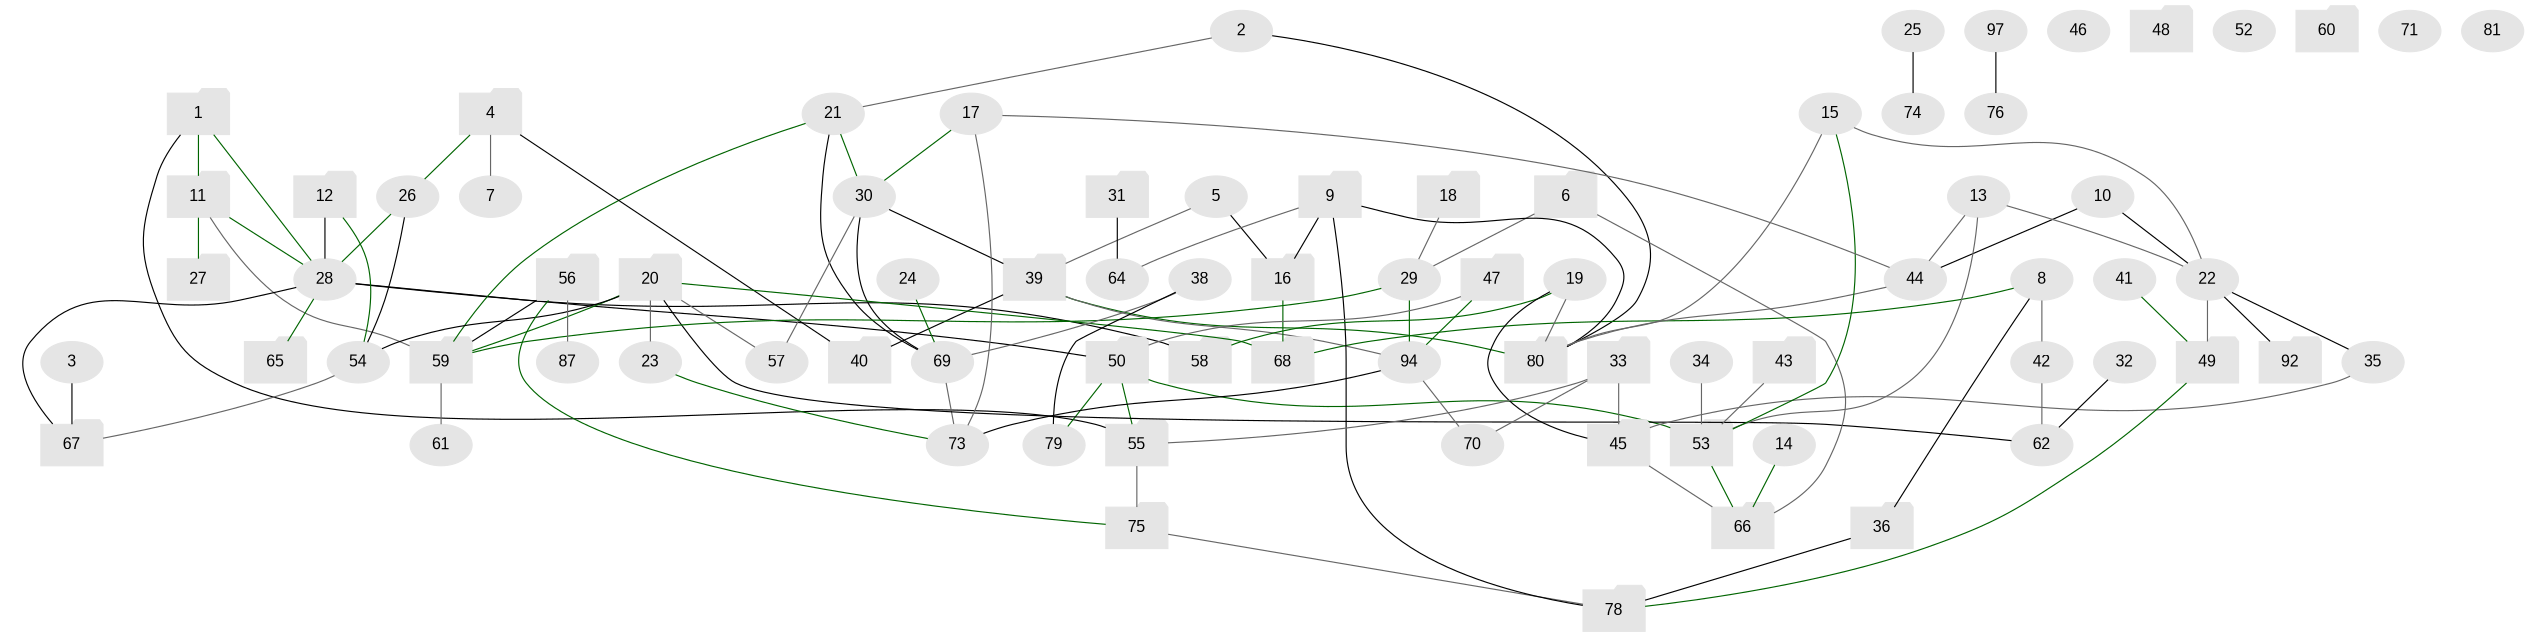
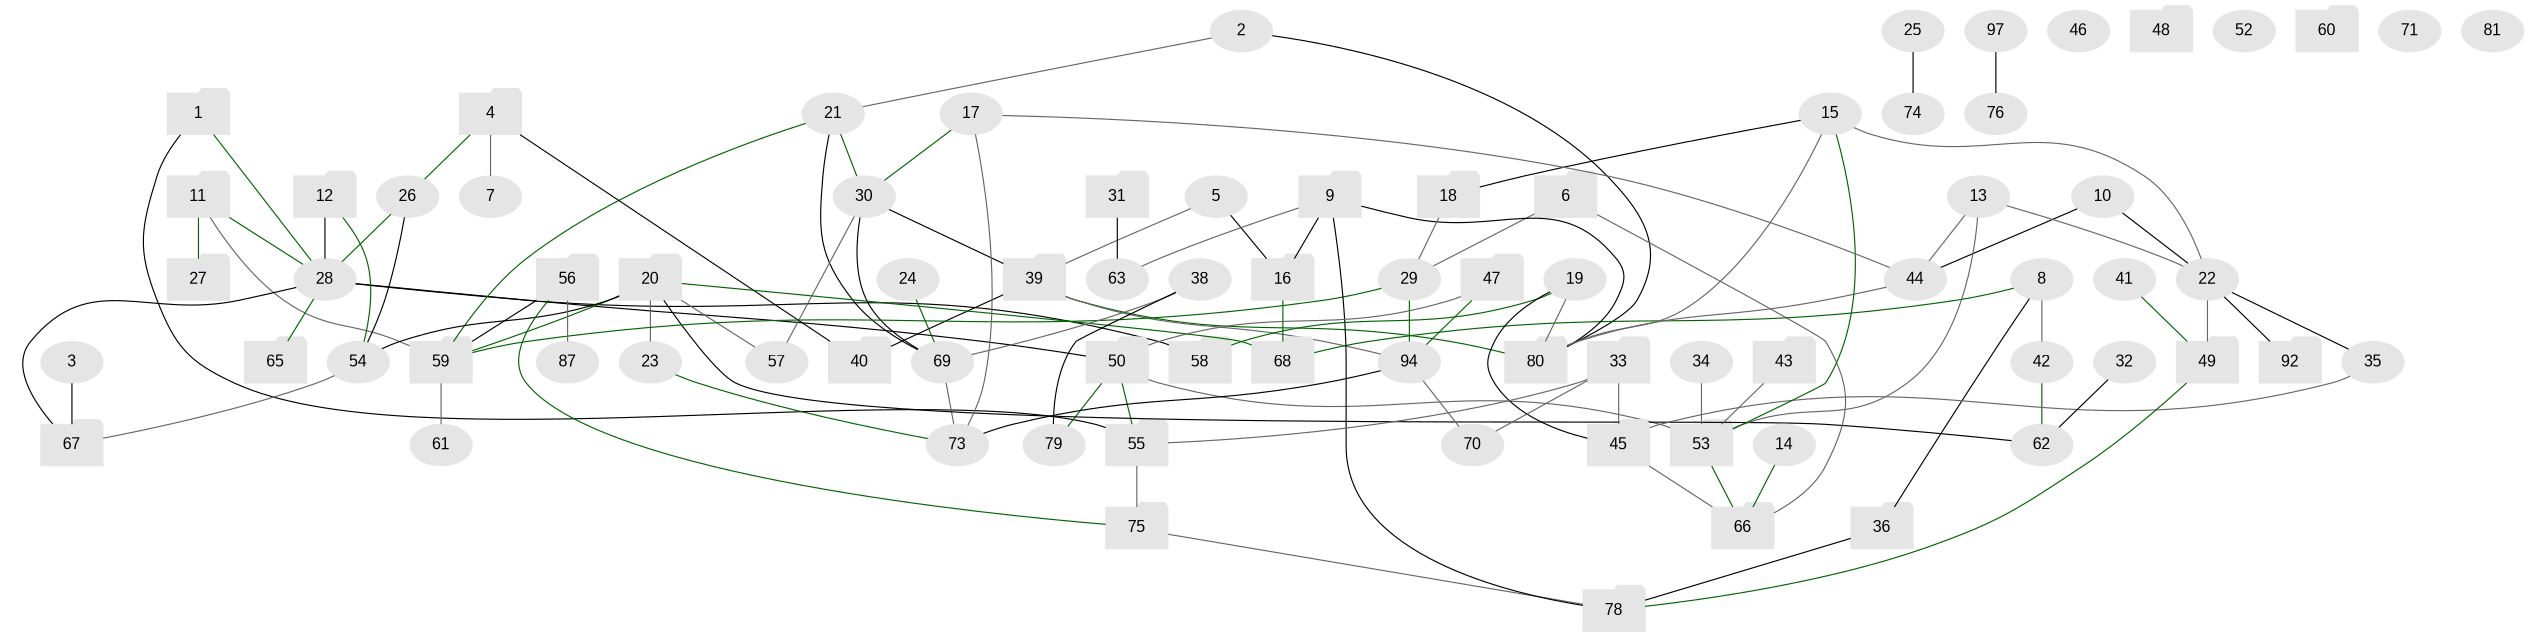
edge "15" -- "18": added
edge "1" -- "11": removed
node "64": label "64" -> "63"
edge "42" -- "62": color gray40 -> darkgreen
edge "50" -- "53": color darkgreen -> gray40
